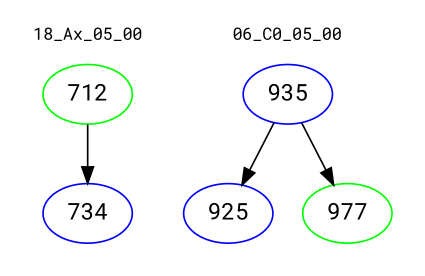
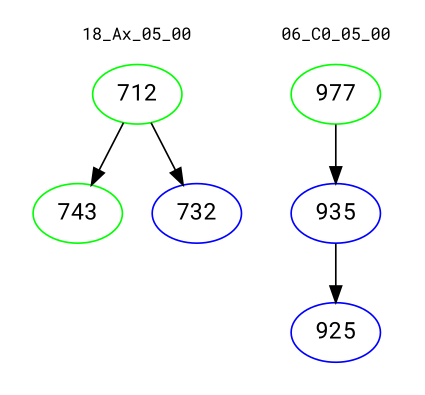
edge "935" -> "977": reversed
node "743": added
node "734": label "734" -> "732"
